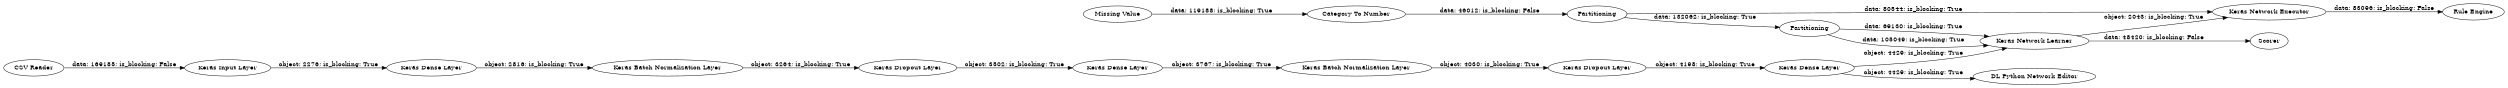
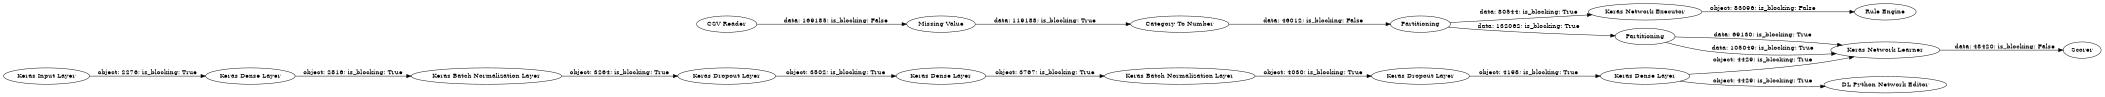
edge "Keras Network Executor" -> "Rule Engine": label "data: 83096; is_blocking: False" -> "object: 83096; is_blocking: False"
edge "Keras Network Learner" -> "Keras Network Executor": removed, label "object: 2043; is_blocking: True"
edge "CSV Reader" -> "Keras Input Layer": now "CSV Reader" -> "Missing Value"
